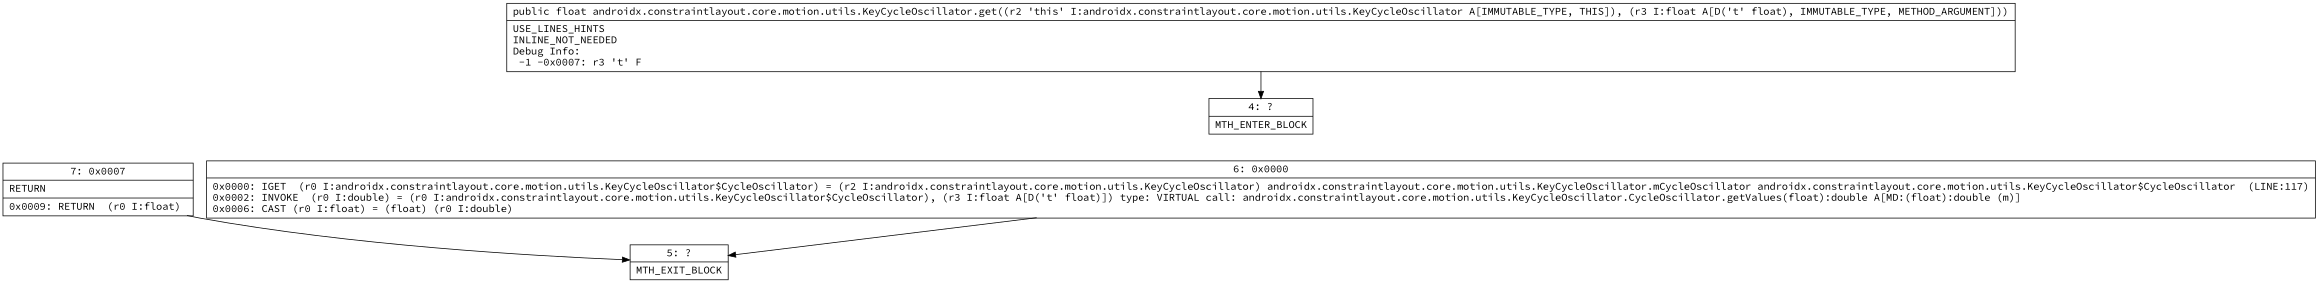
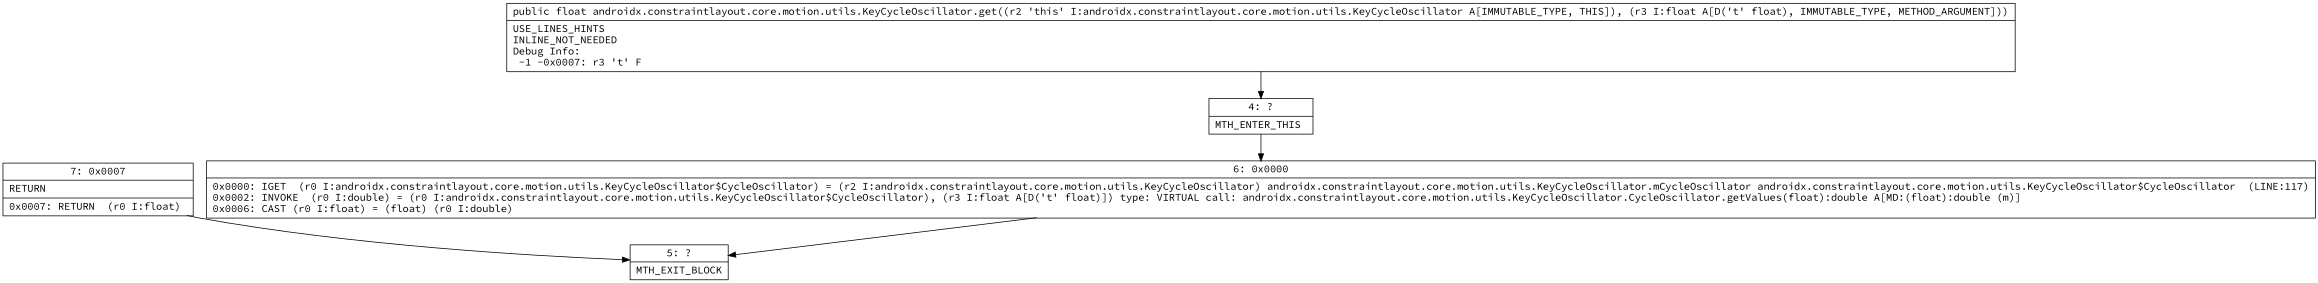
node "4: ?": text "MTH_ENTER_BLOCK" -> "MTH_ENTER_THIS"
edge "4: ?" -> "6: 0x0000": added
node "7: 0x0007": text "0x0009: RETURN  (r0 I:float)" -> "0x0007: RETURN  (r0 I:float)"
